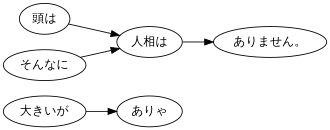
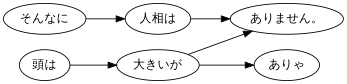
edge "頭は" -> "人相は": now "頭は" -> "大きいが"
edge "大きいが" -> "ありません。": added
